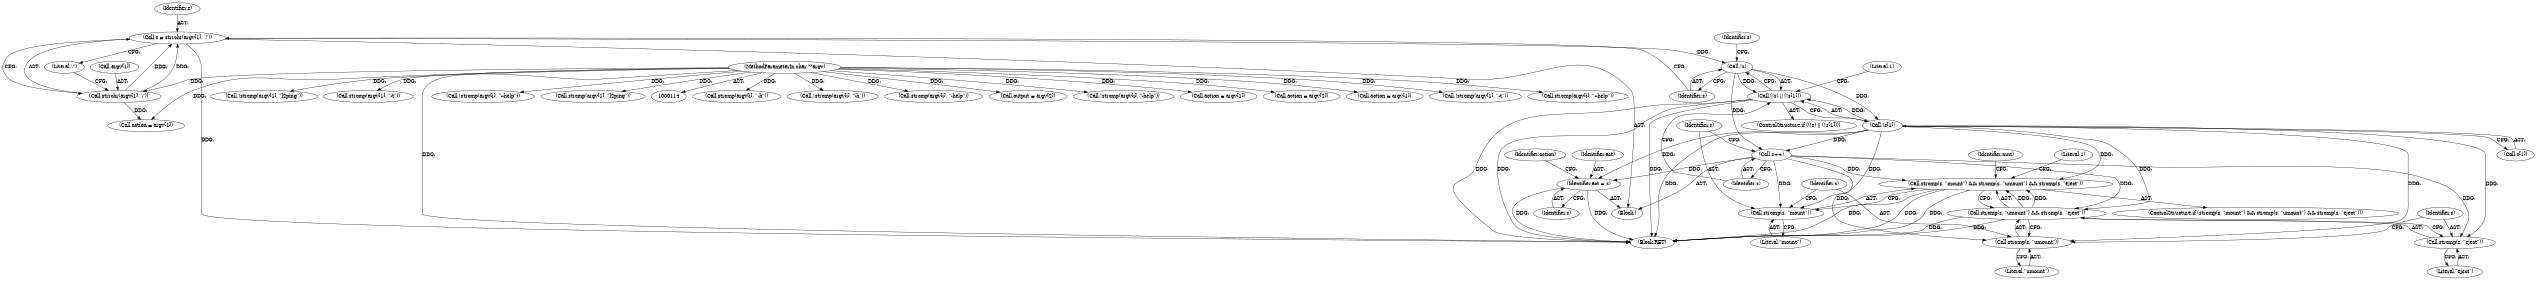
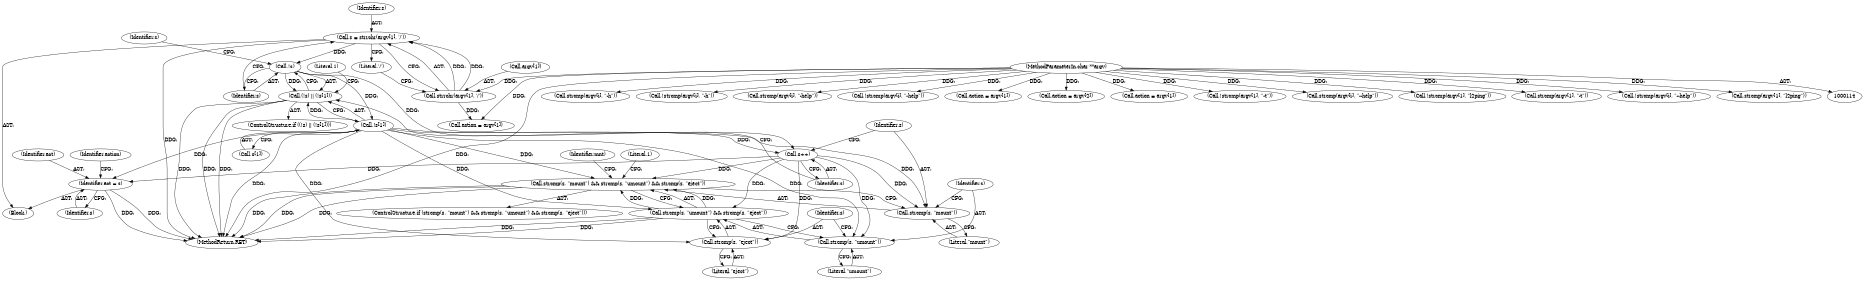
node "(Call,output = argv[2])": removed
edge "(Call,s++)" -> "(Block,)": removed, label "AST:"
node "(Block,RET)": label "(Block,RET)" -> "(MethodReturn,RET)"
